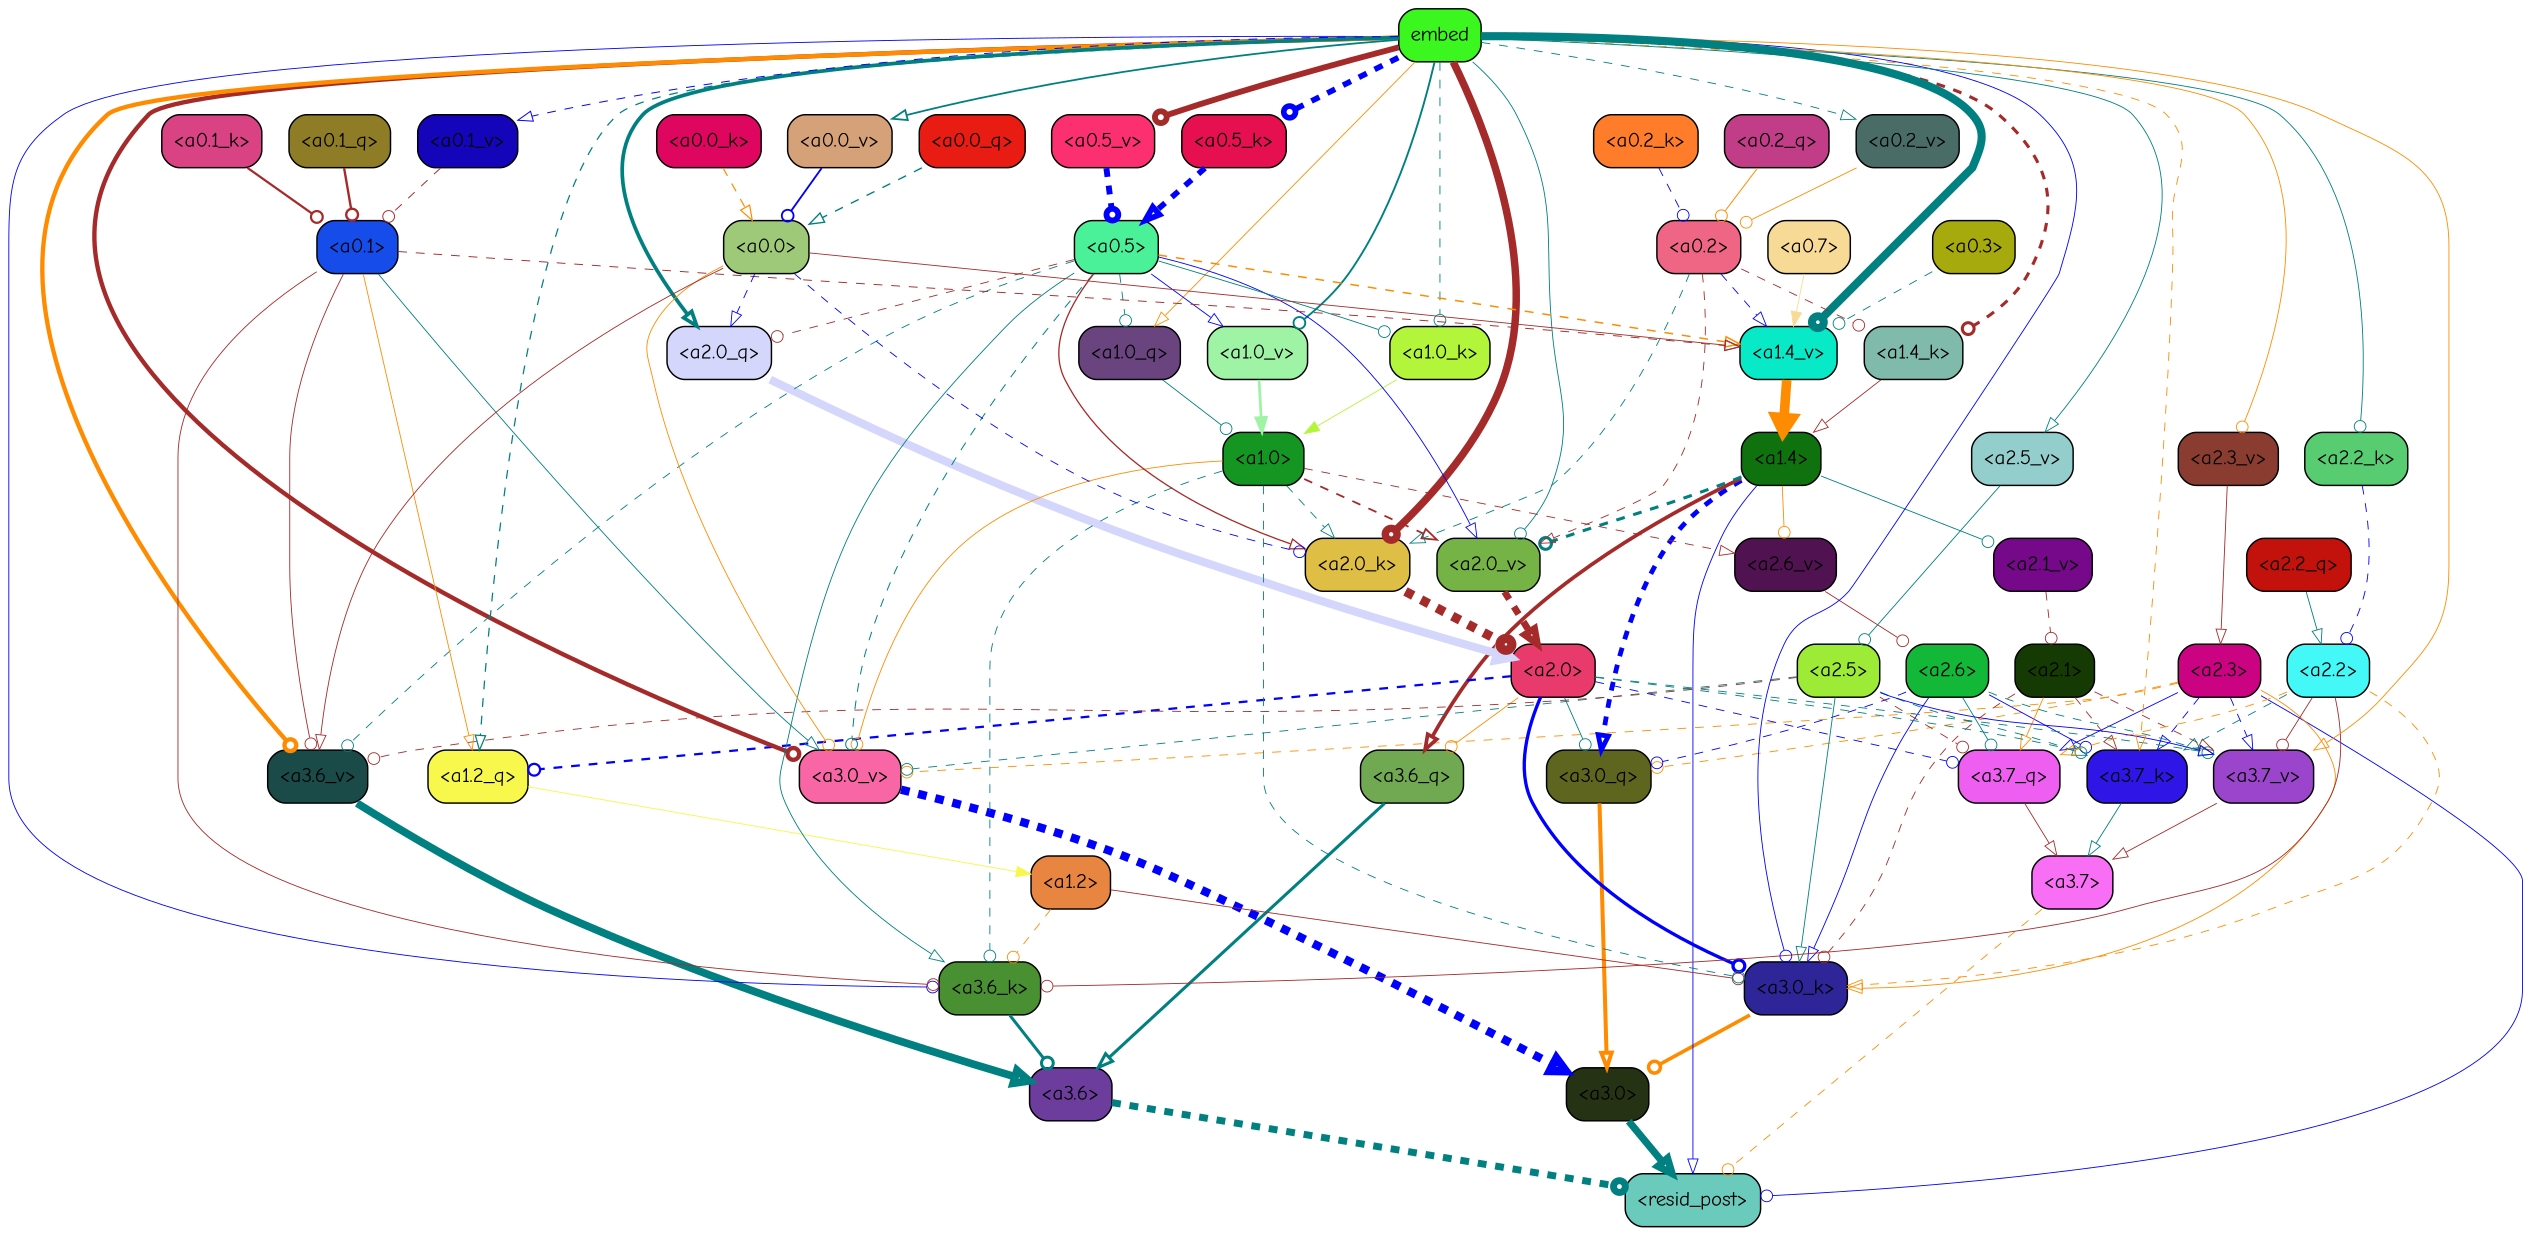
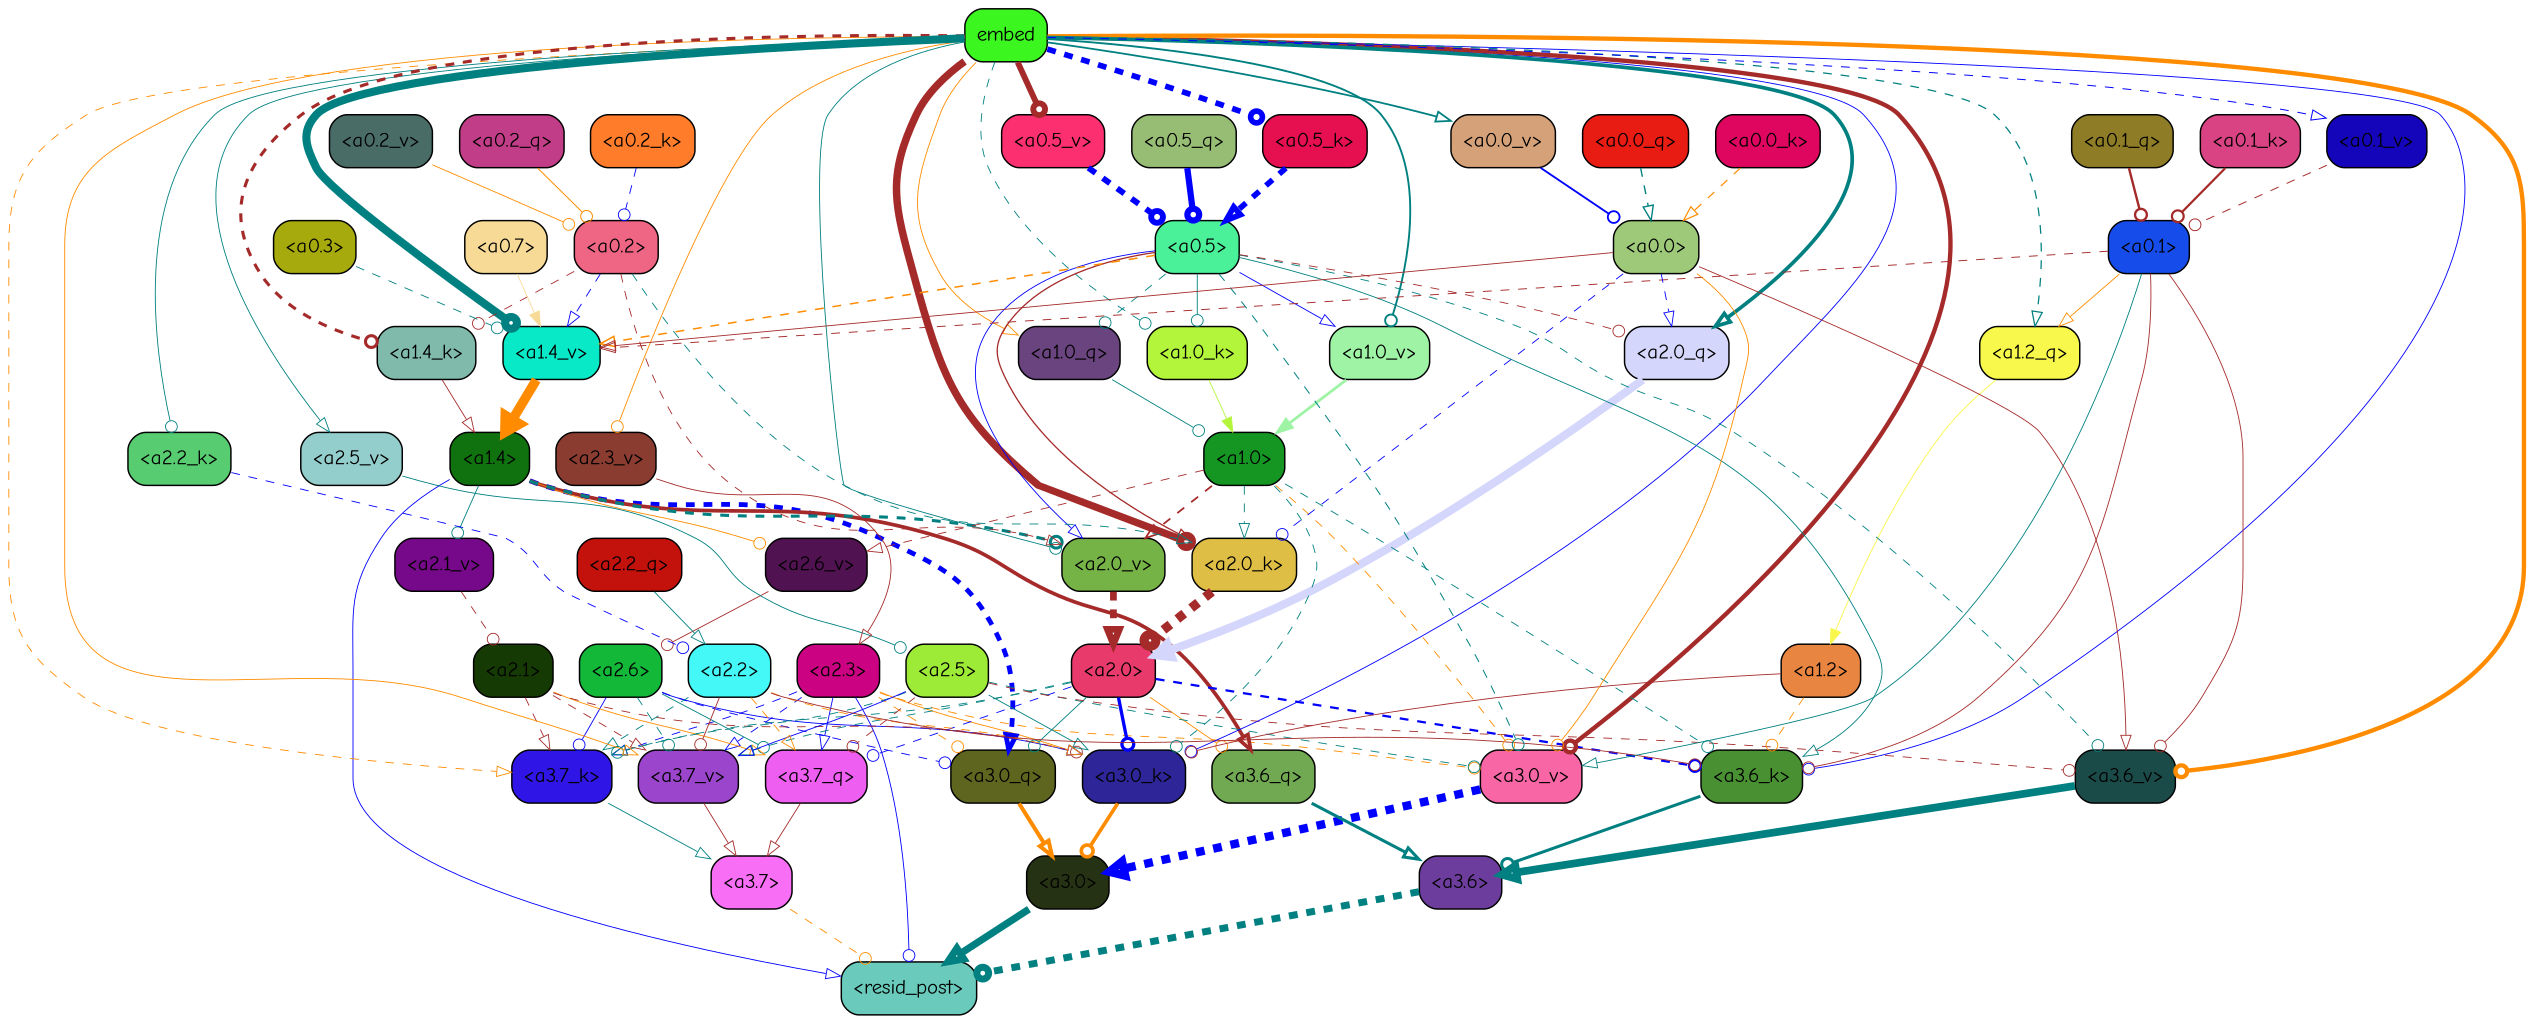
edge "embed" -> "<a0.2_v>": removed
node "<a0.5_q>": added
edge "<a1.0>" -> "<a3.0_v>": style solid -> dashed
edge "<a2.0>" -> "<a1.2_q>": now "<a2.0>" -> "<a3.6_k>"
